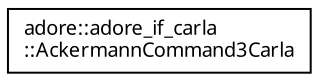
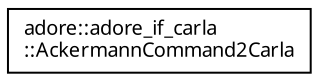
node "adore::adore_if_carla ::AckermannCommand3Carla": label "adore::adore_if_carla ::AckermannCommand3Carla" -> "adore::adore_if_carla ::AckermannCommand2Carla"
